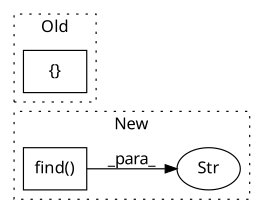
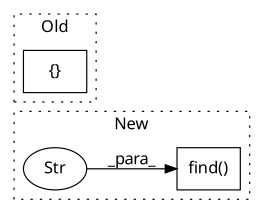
edge "find()" -> "Str": reversed
